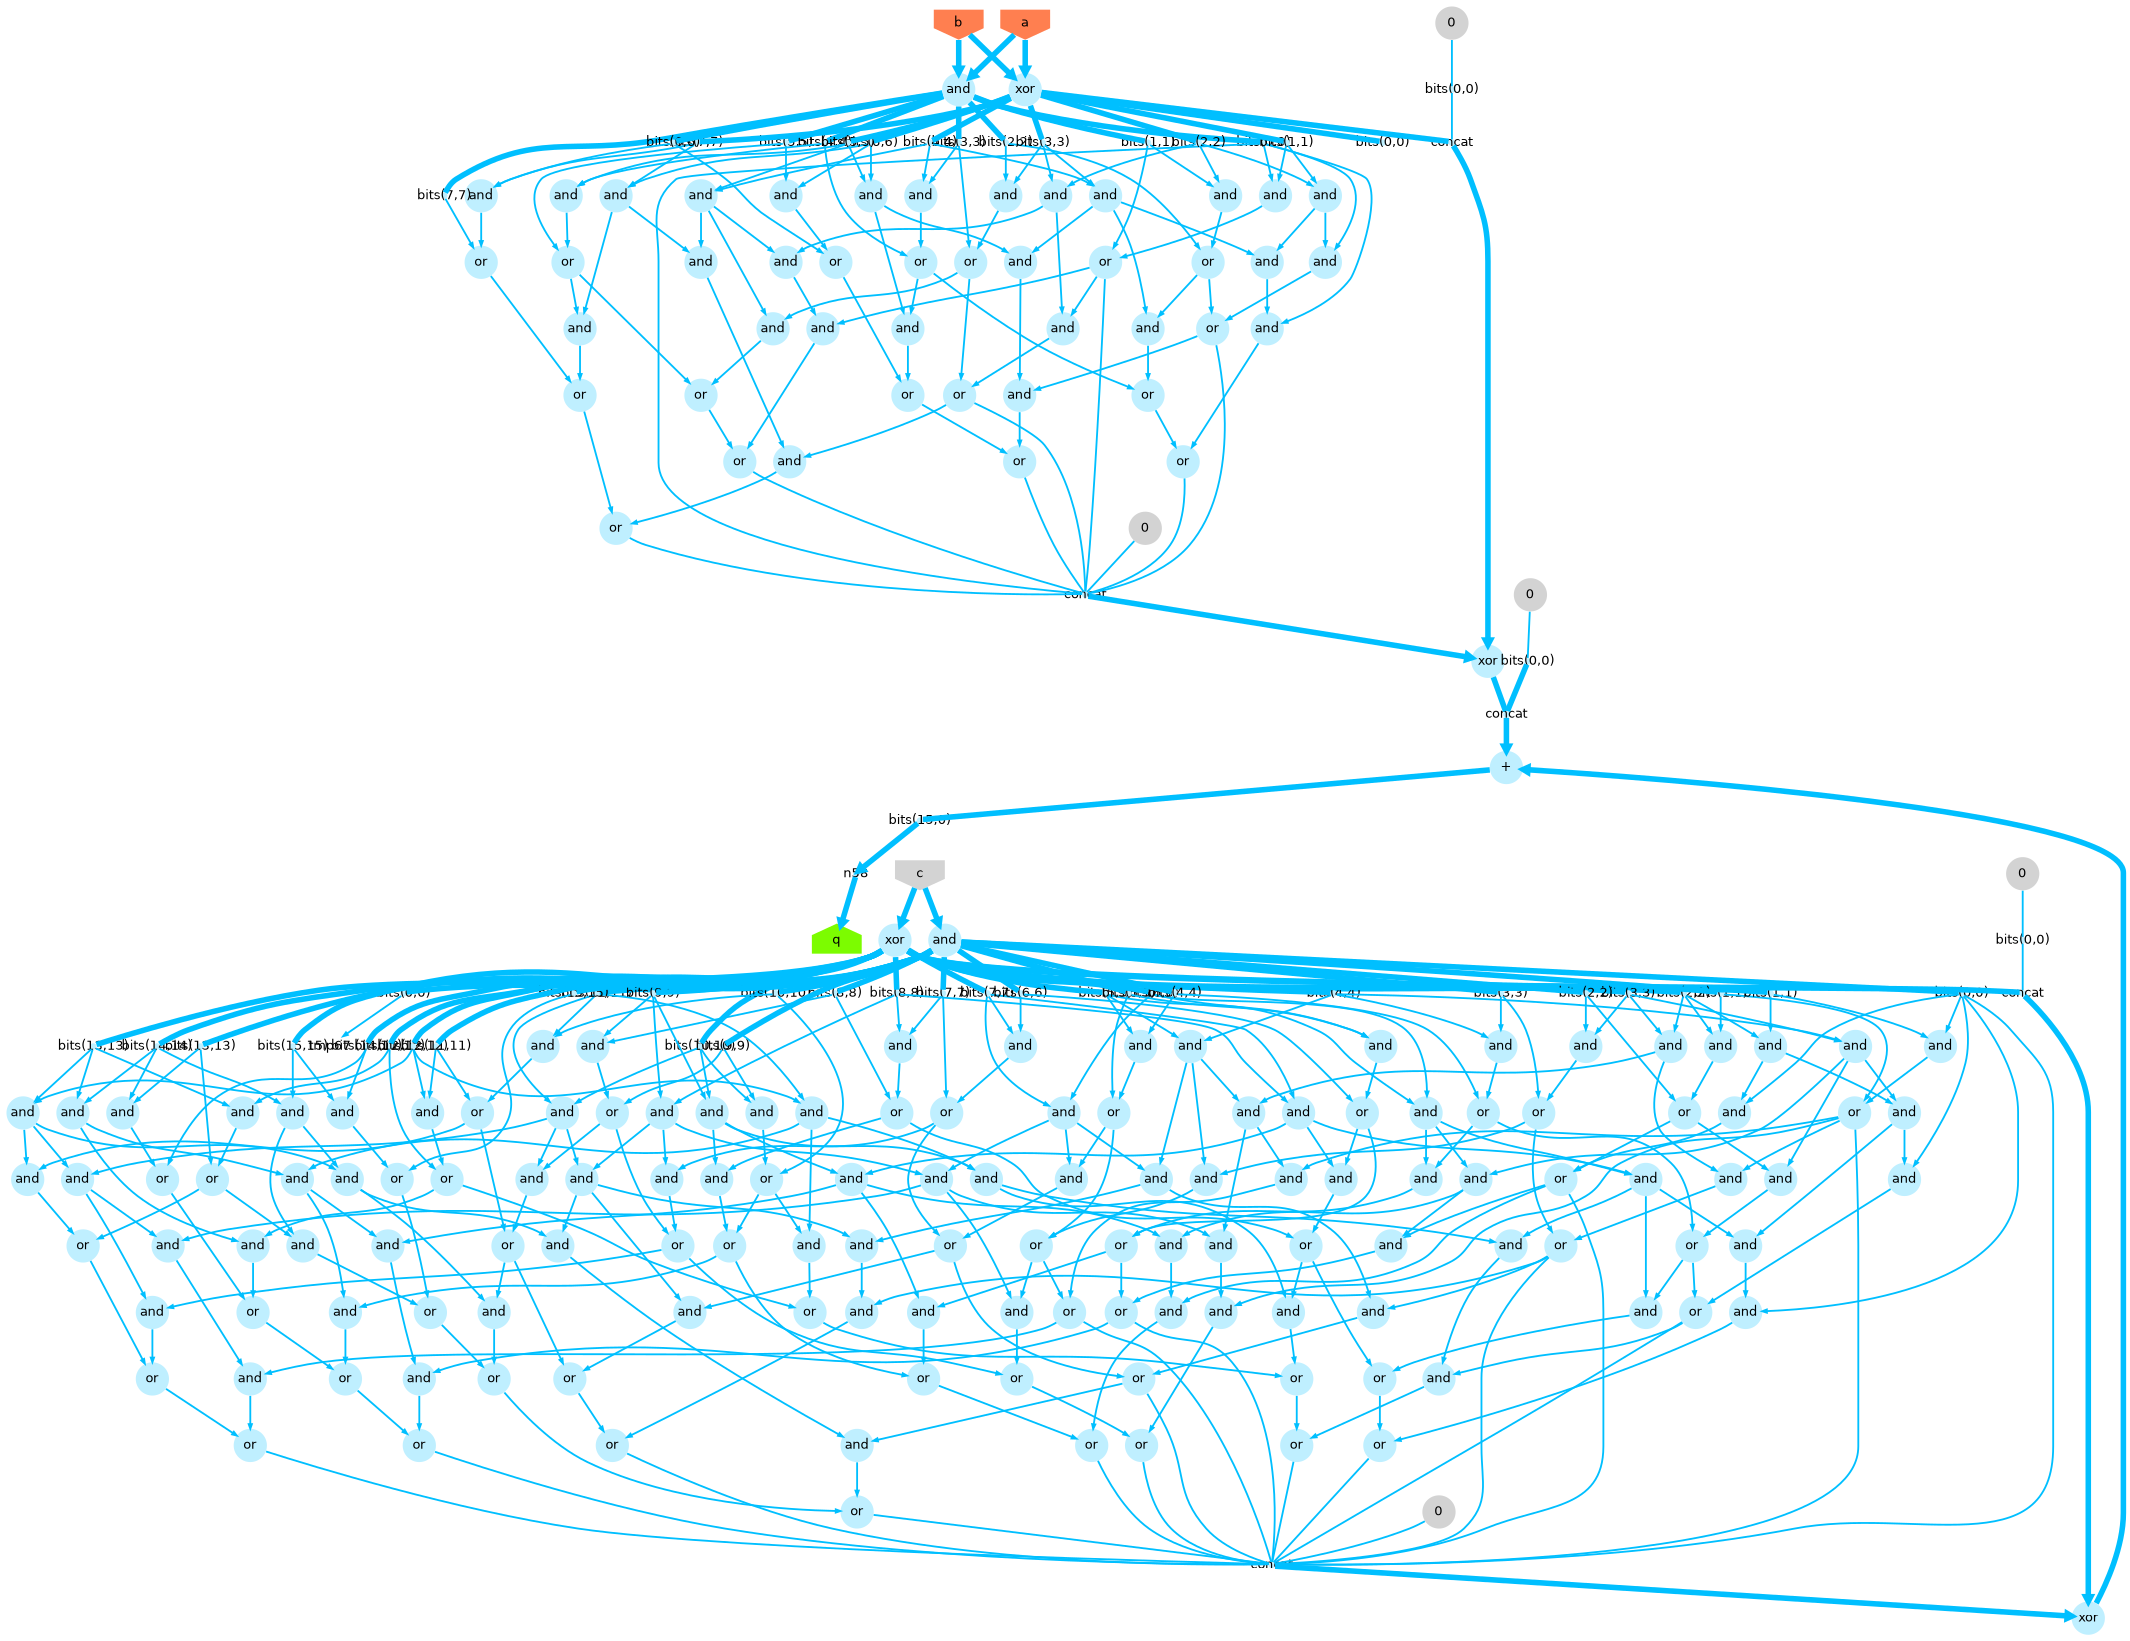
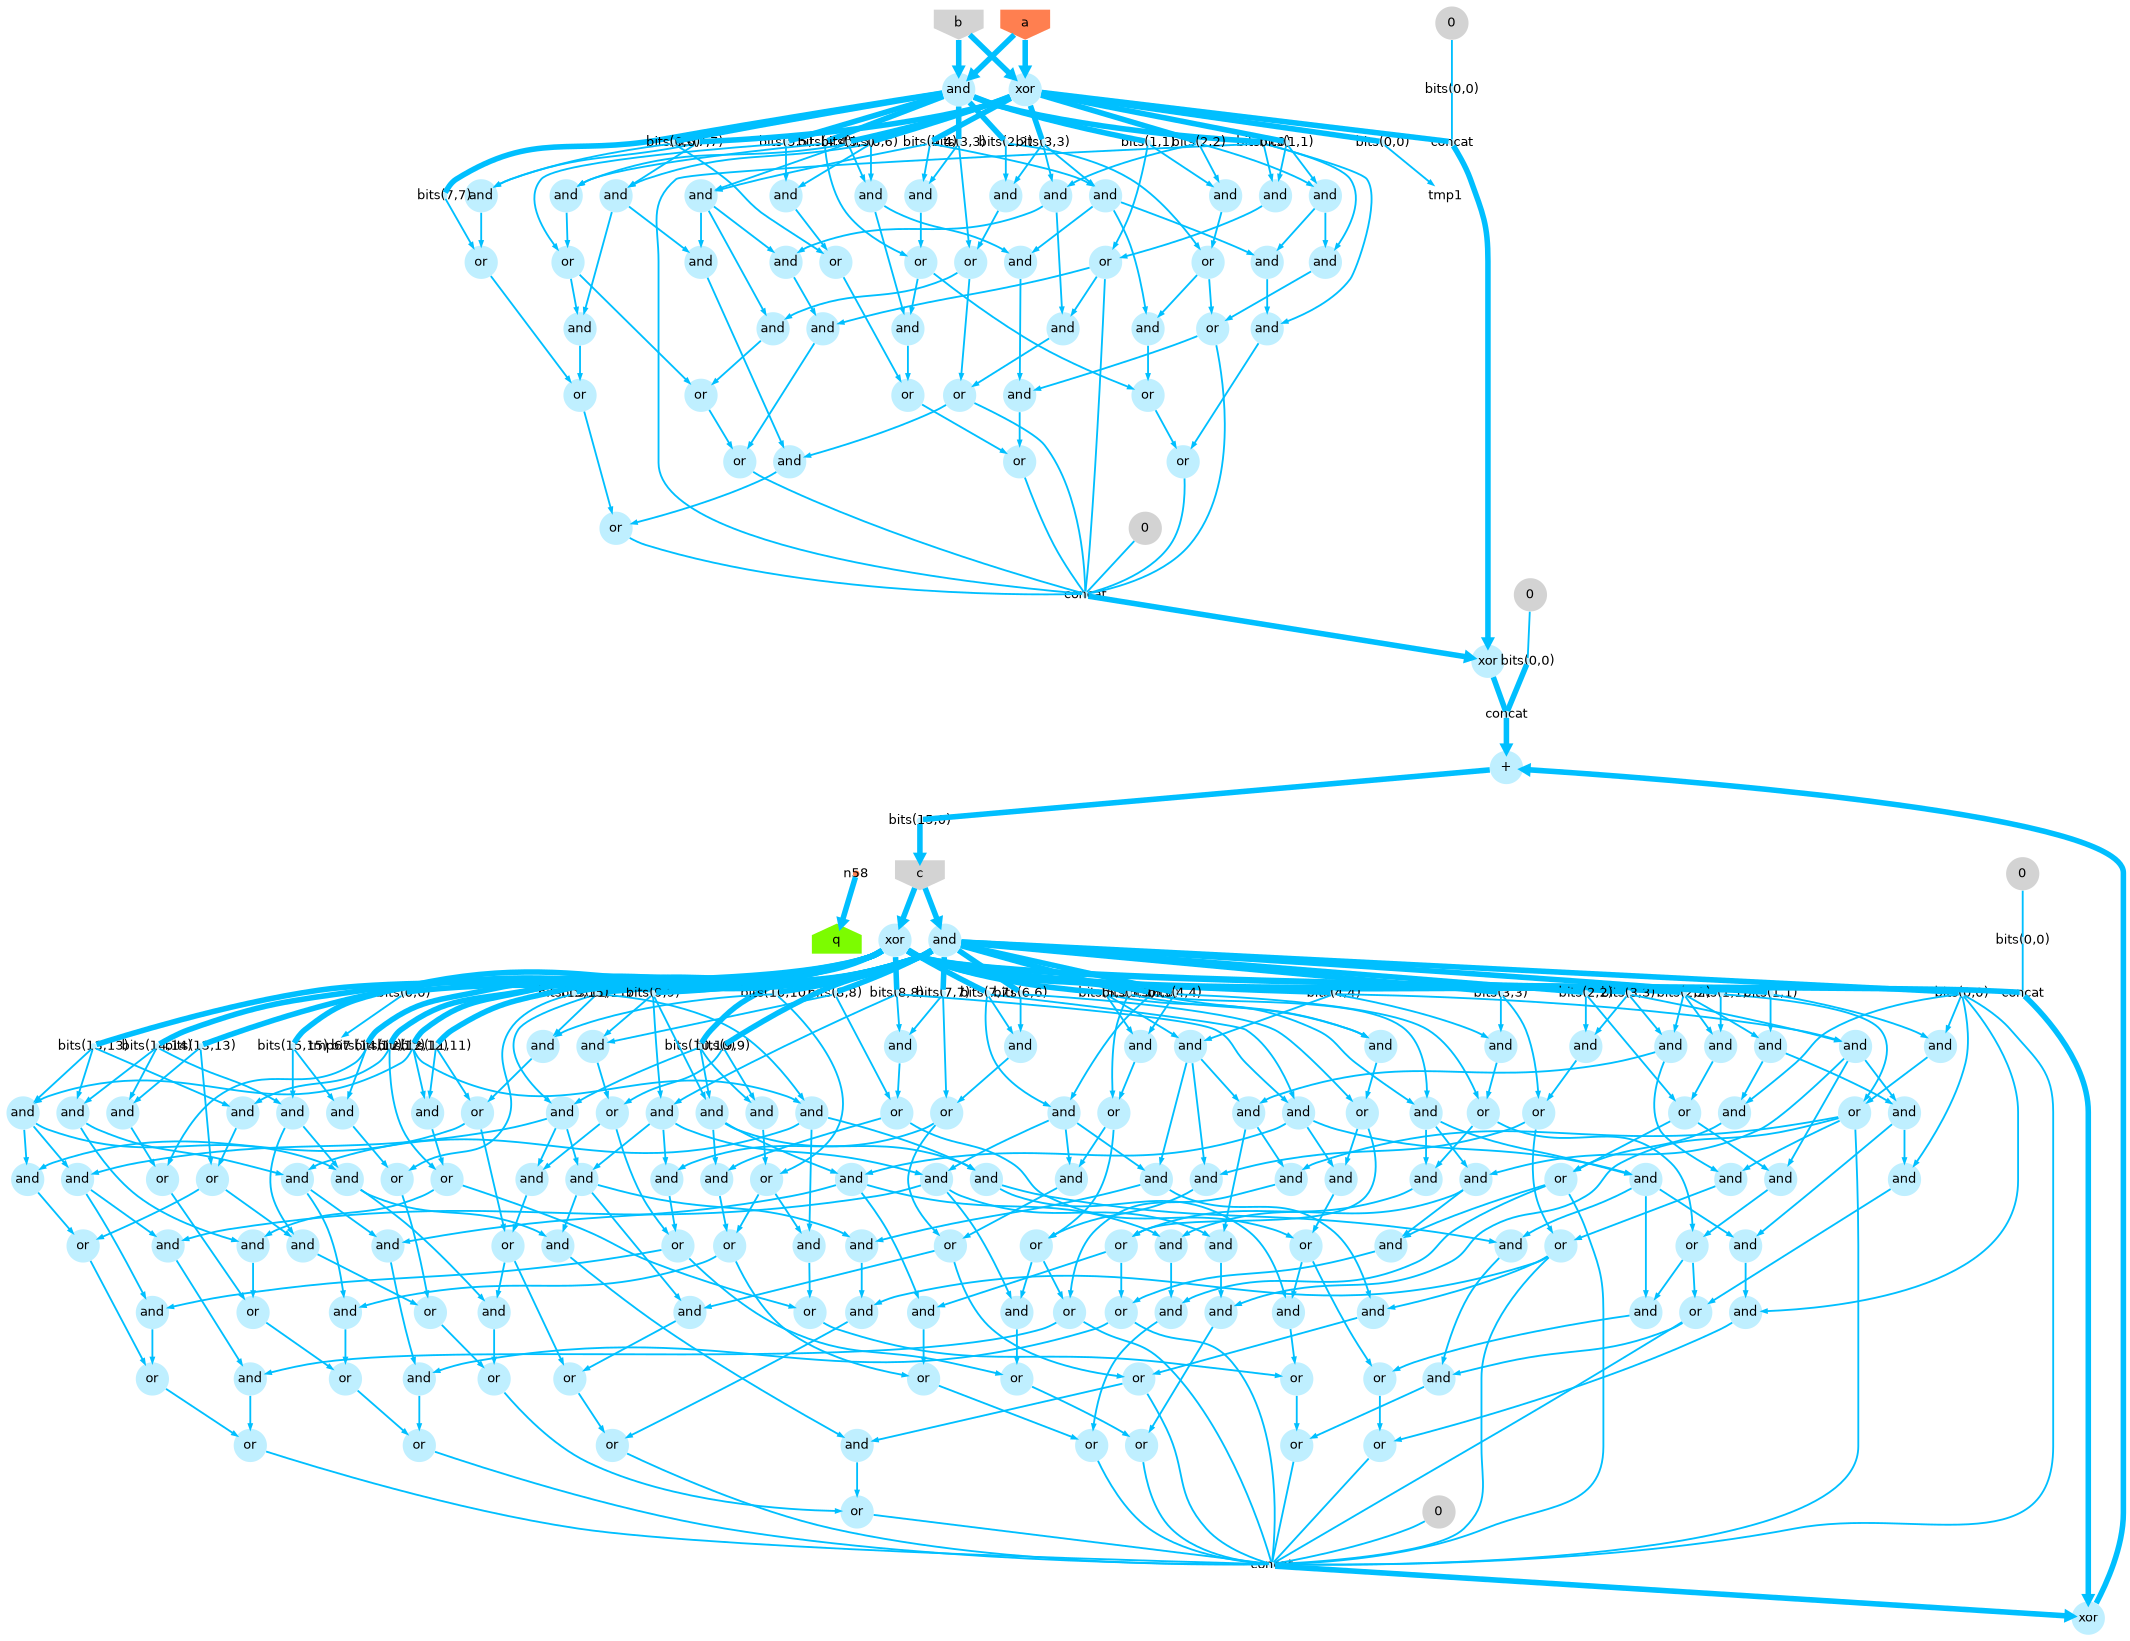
node "b": fillcolor coral -> lightgrey
node "tmp1": added
edge "bits(15,0)" -> "n58": now "bits(15,0)" -> "c"
node "n58": fillcolor lightblue1 -> coral
